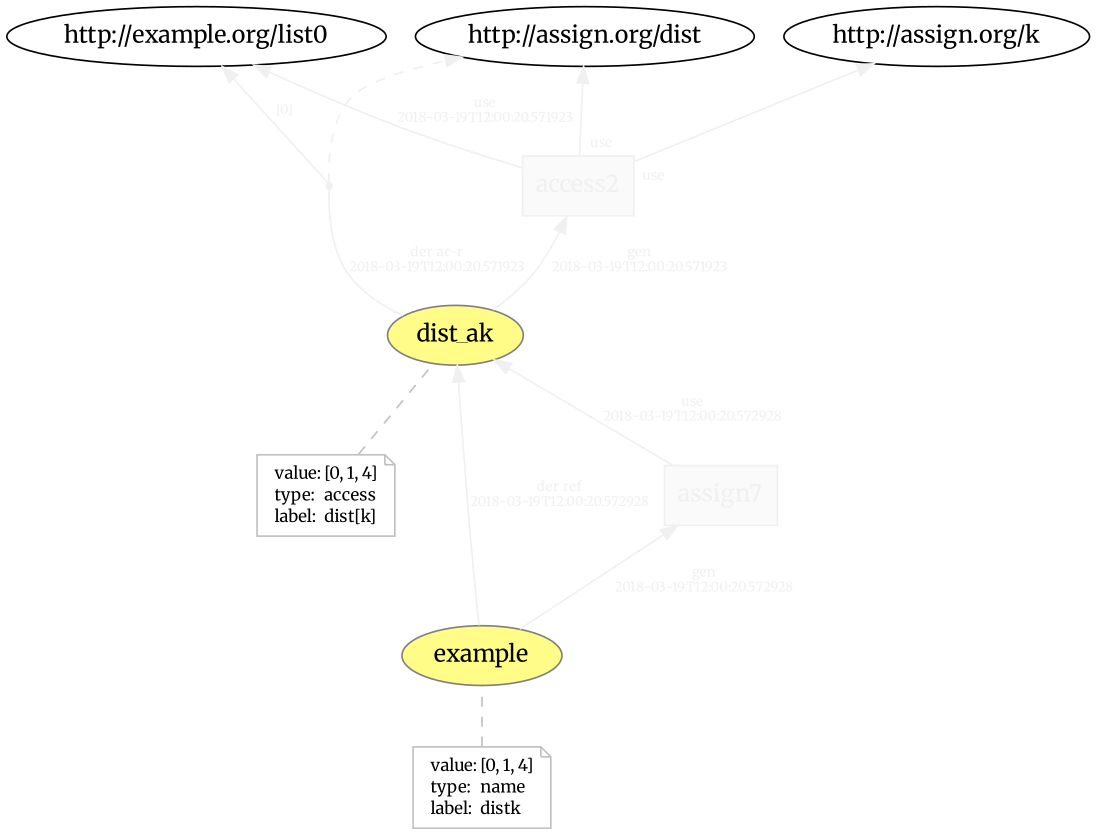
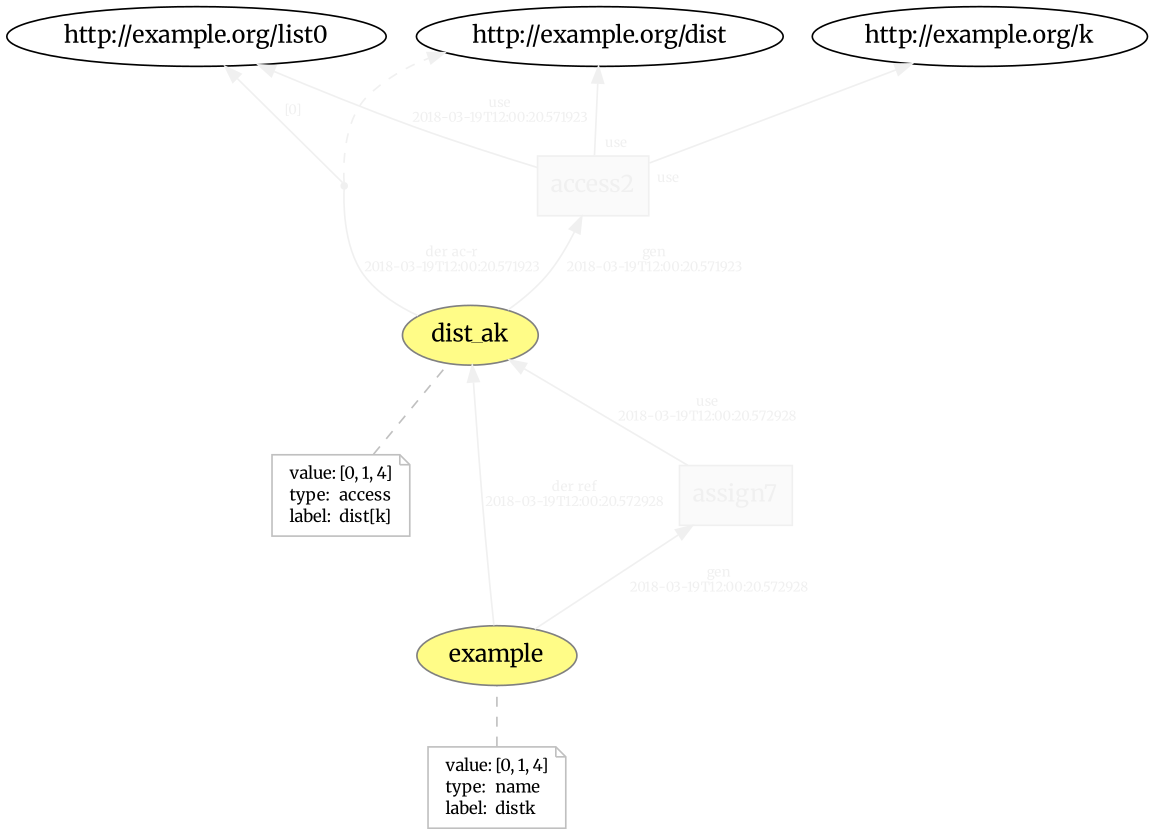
node "http://assign.org/dist": label "http://assign.org/dist" -> "http://example.org/dist"
node "http://assign.org/k": label "http://assign.org/k" -> "http://example.org/k"
